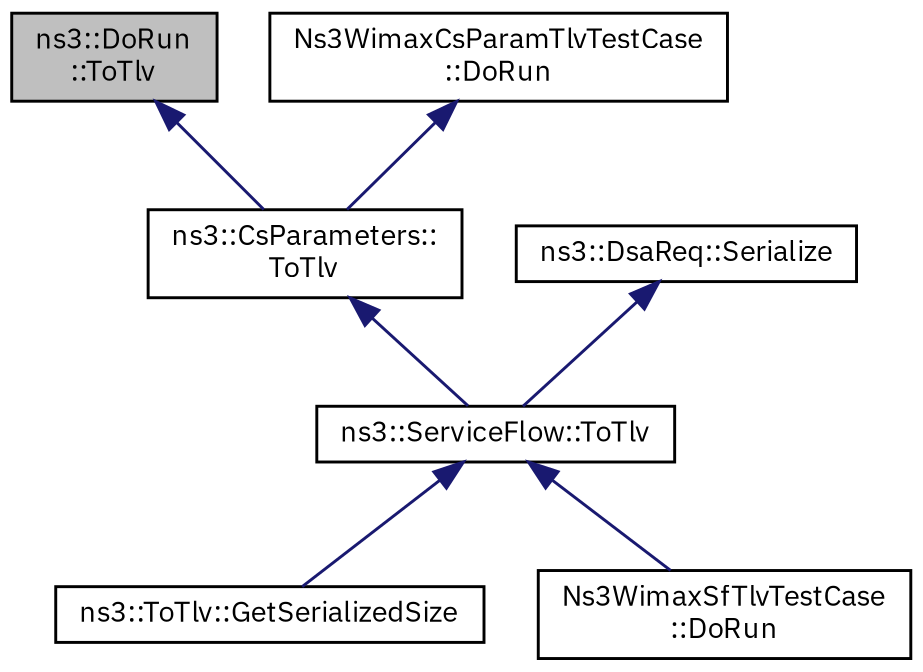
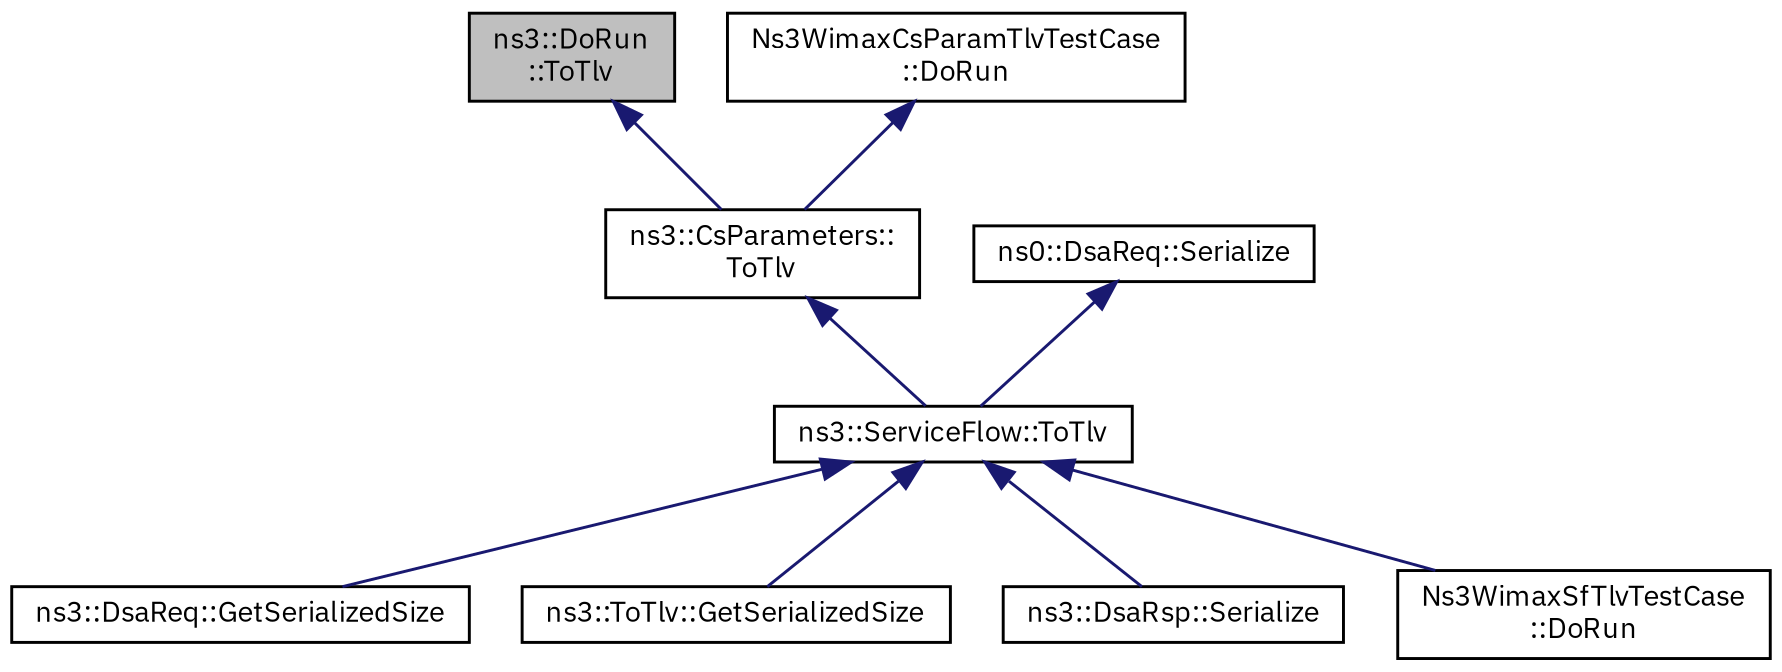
node "ns3::DsaReq::Serialize": label "ns3::DsaReq::Serialize" -> "ns0::DsaReq::Serialize"
node "ns3::DsaReq::GetSerializedSize": added
node "ns3::DsaRsp::Serialize": added
